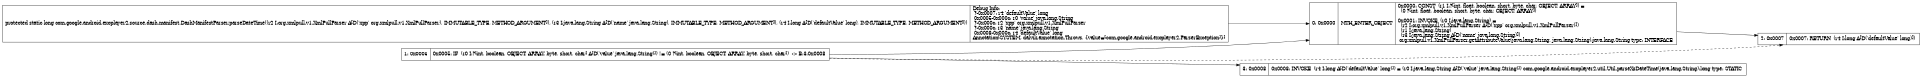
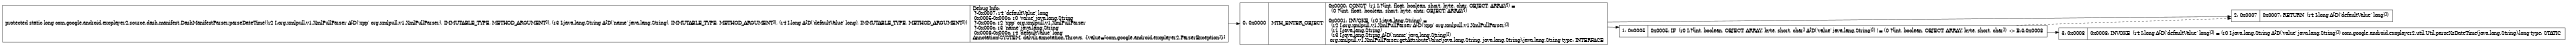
edge "1: 0x0005" -> "0: 0x0000": reversed
